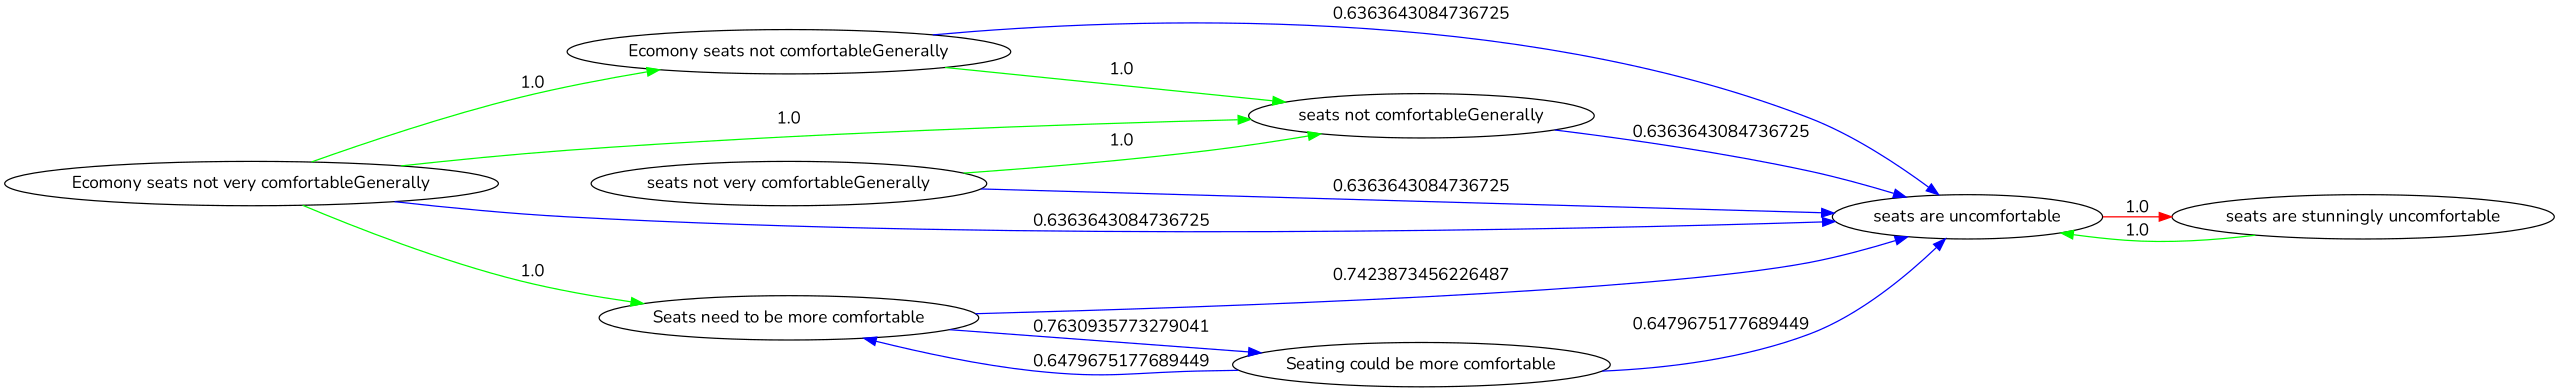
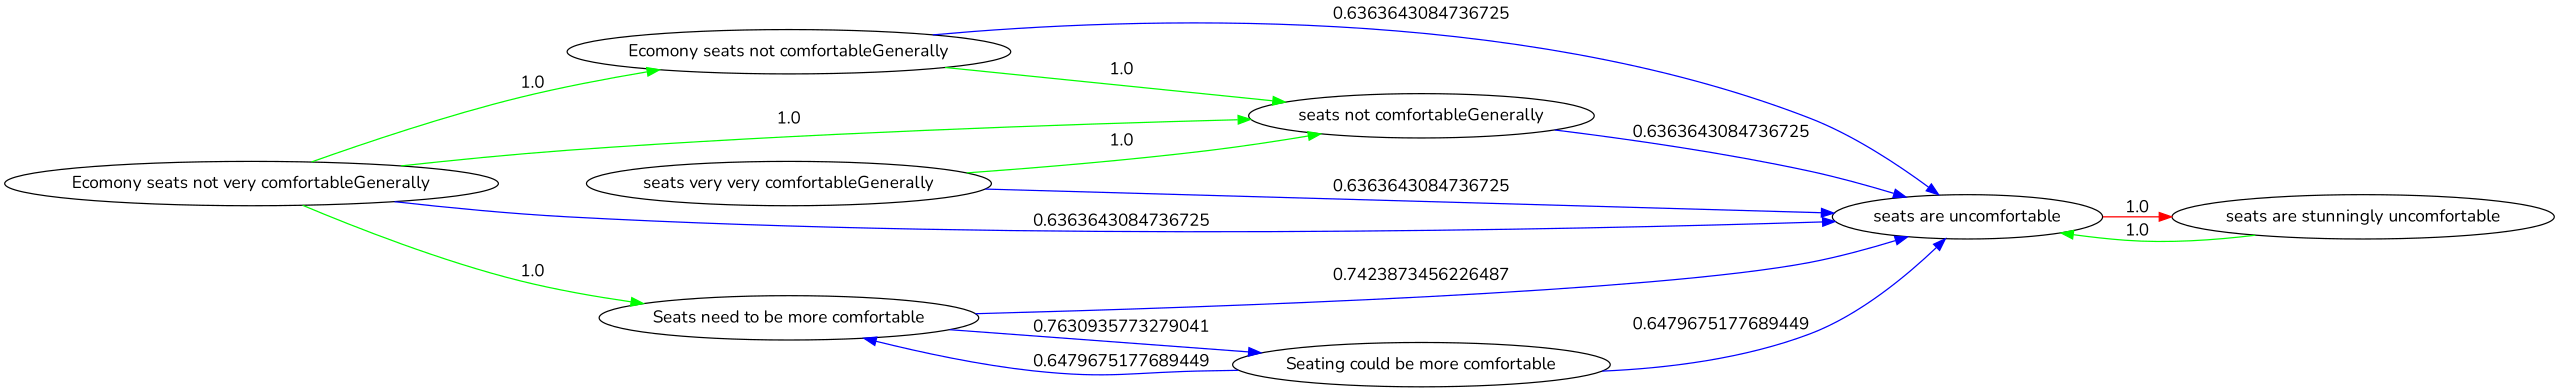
node "seats not very comfortableGenerally": label "seats not very comfortableGenerally" -> "seats very very comfortableGenerally"
